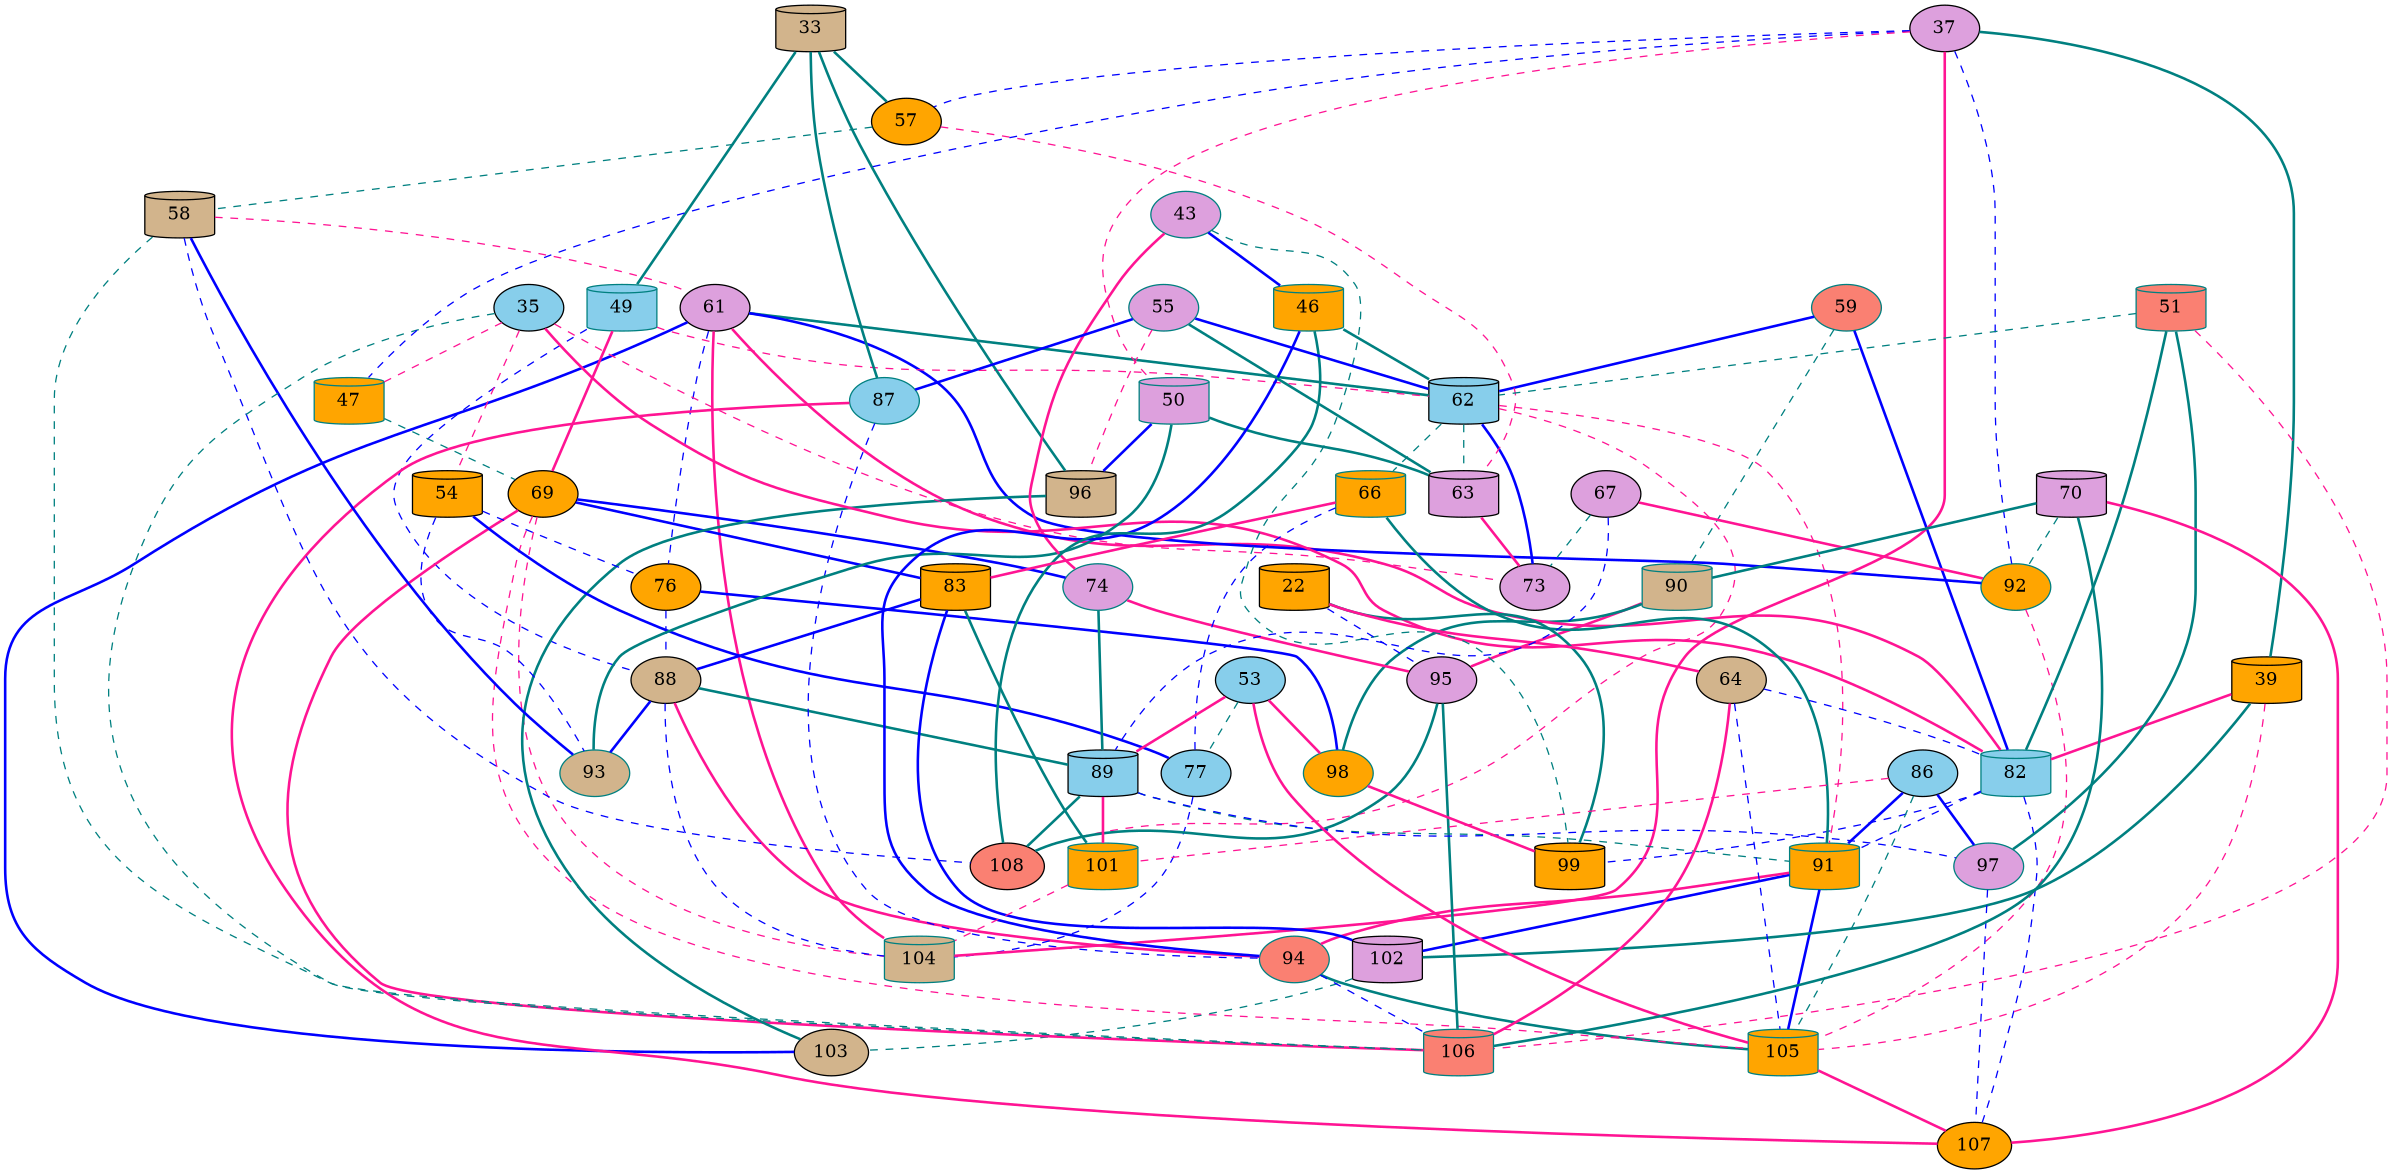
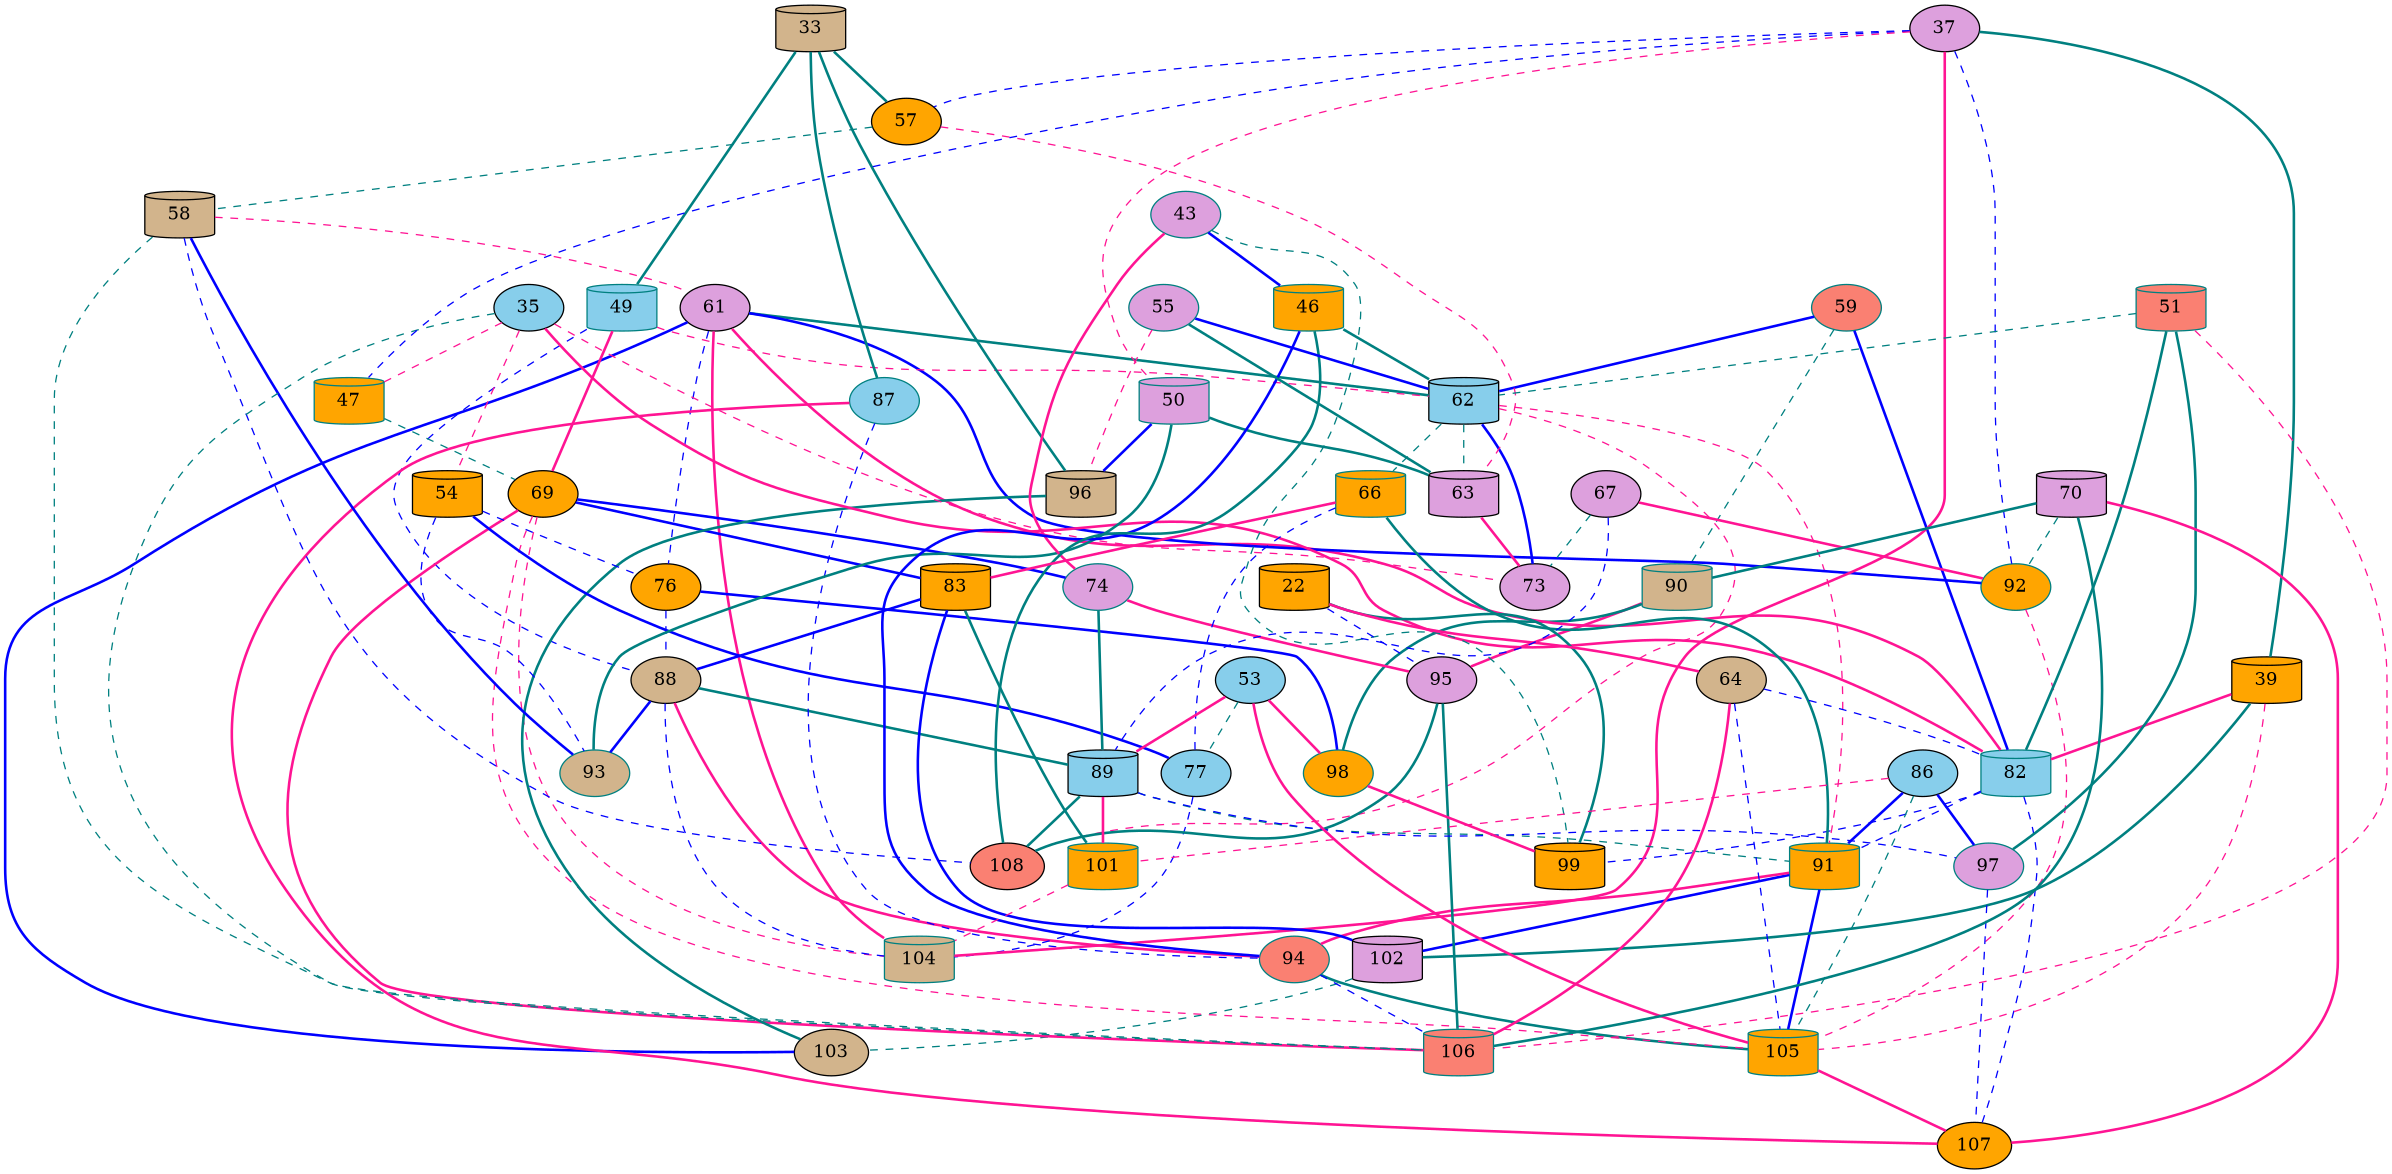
edge "55" -- "87": removed
